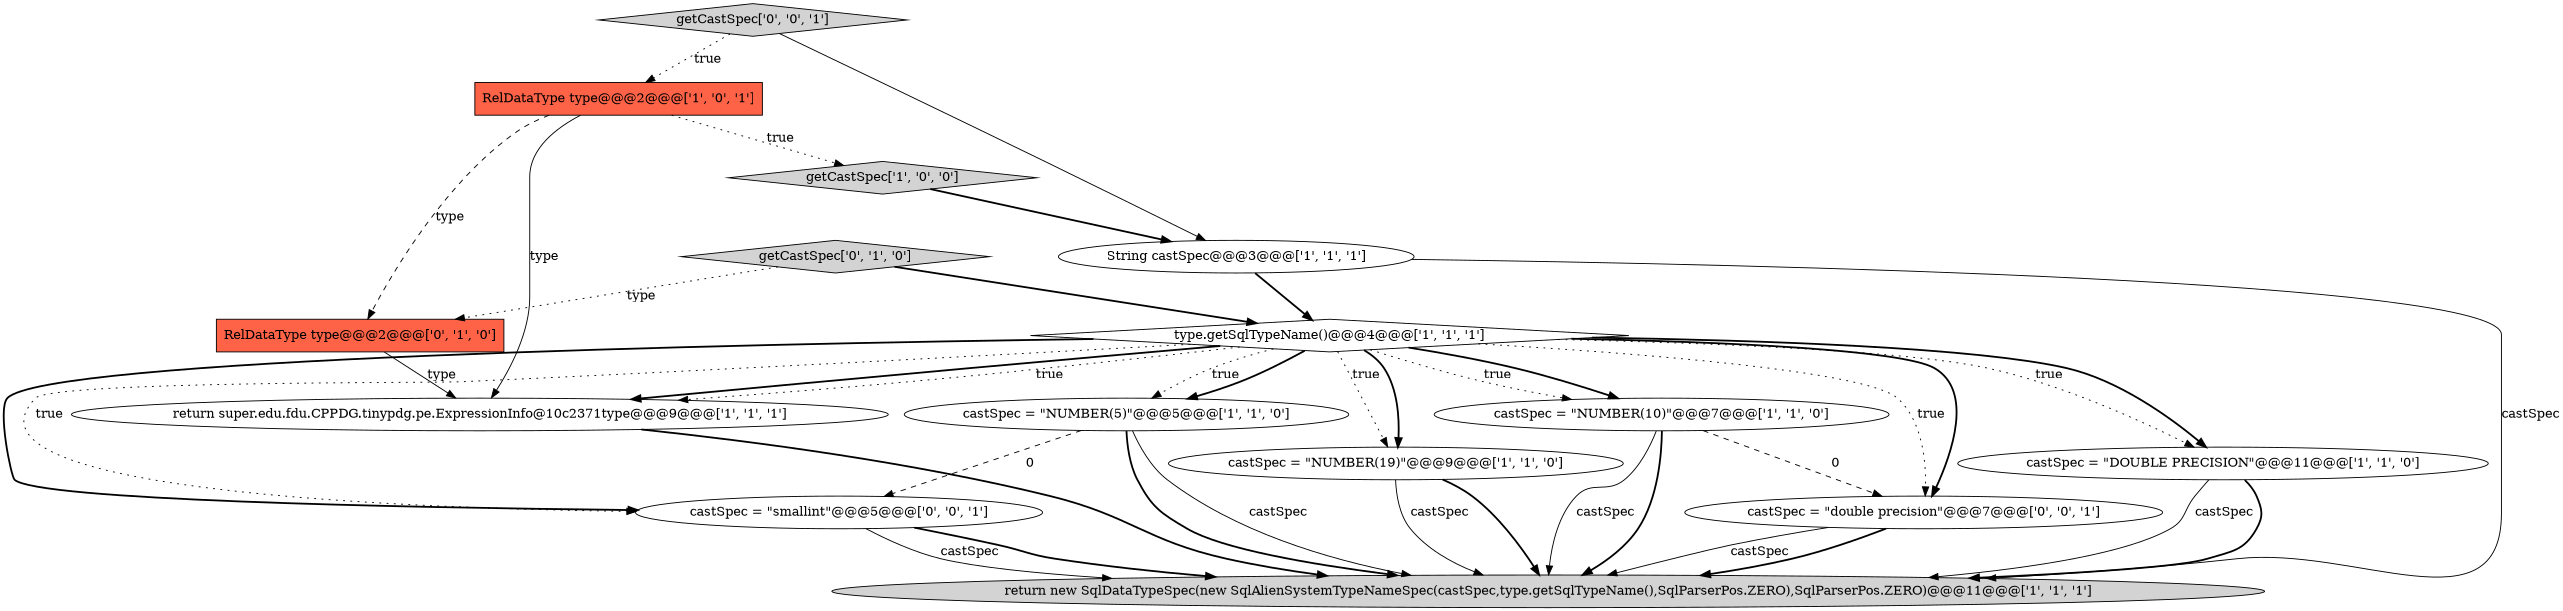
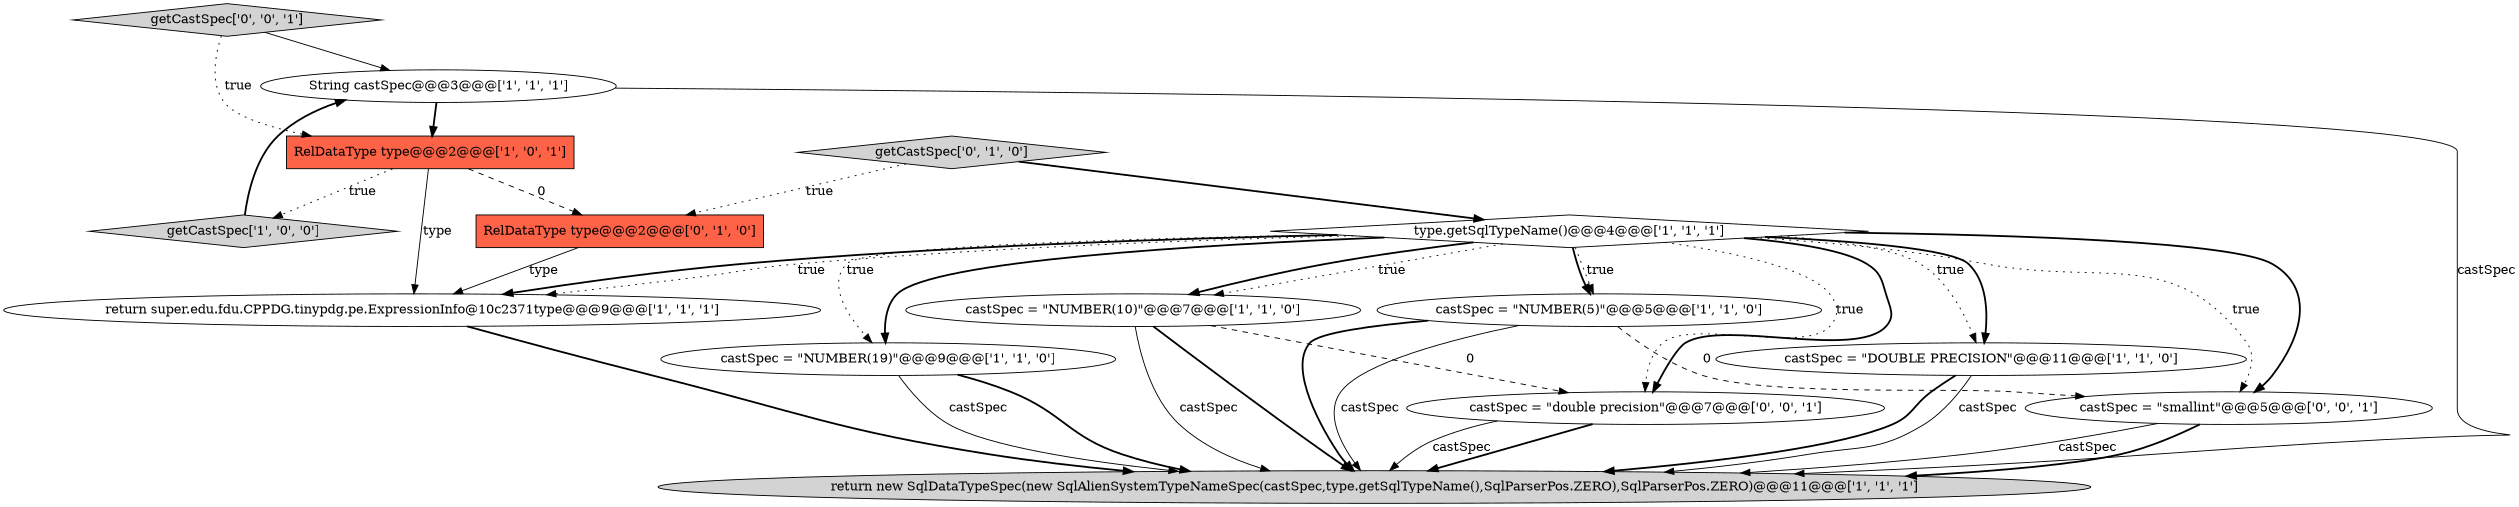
edge "RelDataType type@@@2@@@['1', '0', '1']" -> "RelDataType type@@@2@@@['0', '1', '0']": label "type" -> "0"
edge "String castSpec@@@3@@@['1', '1', '1']" -> "type.getSqlTypeName()@@@4@@@['1', '1', '1']": now "String castSpec@@@3@@@['1', '1', '1']" -> "RelDataType type@@@2@@@['1', '0', '1']"
edge "getCastSpec['0', '1', '0']" -> "RelDataType type@@@2@@@['0', '1', '0']": label "type" -> "true"
